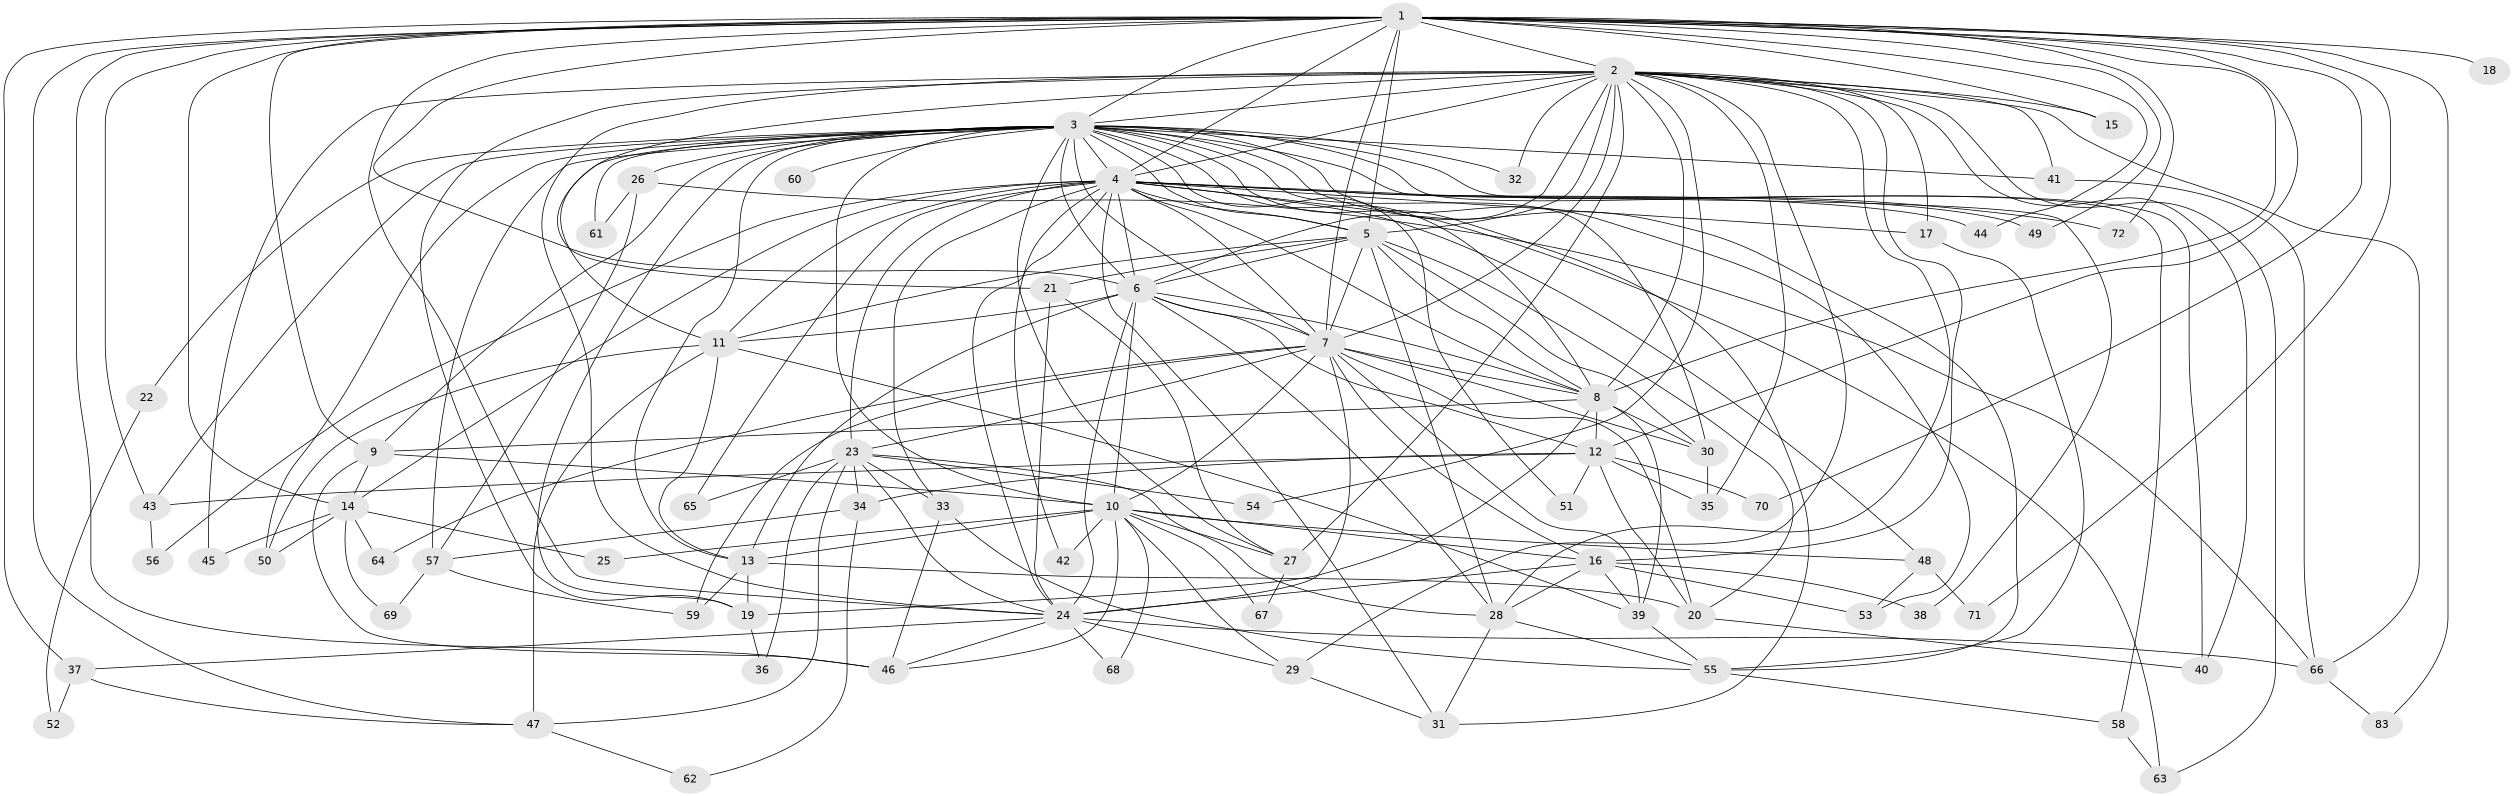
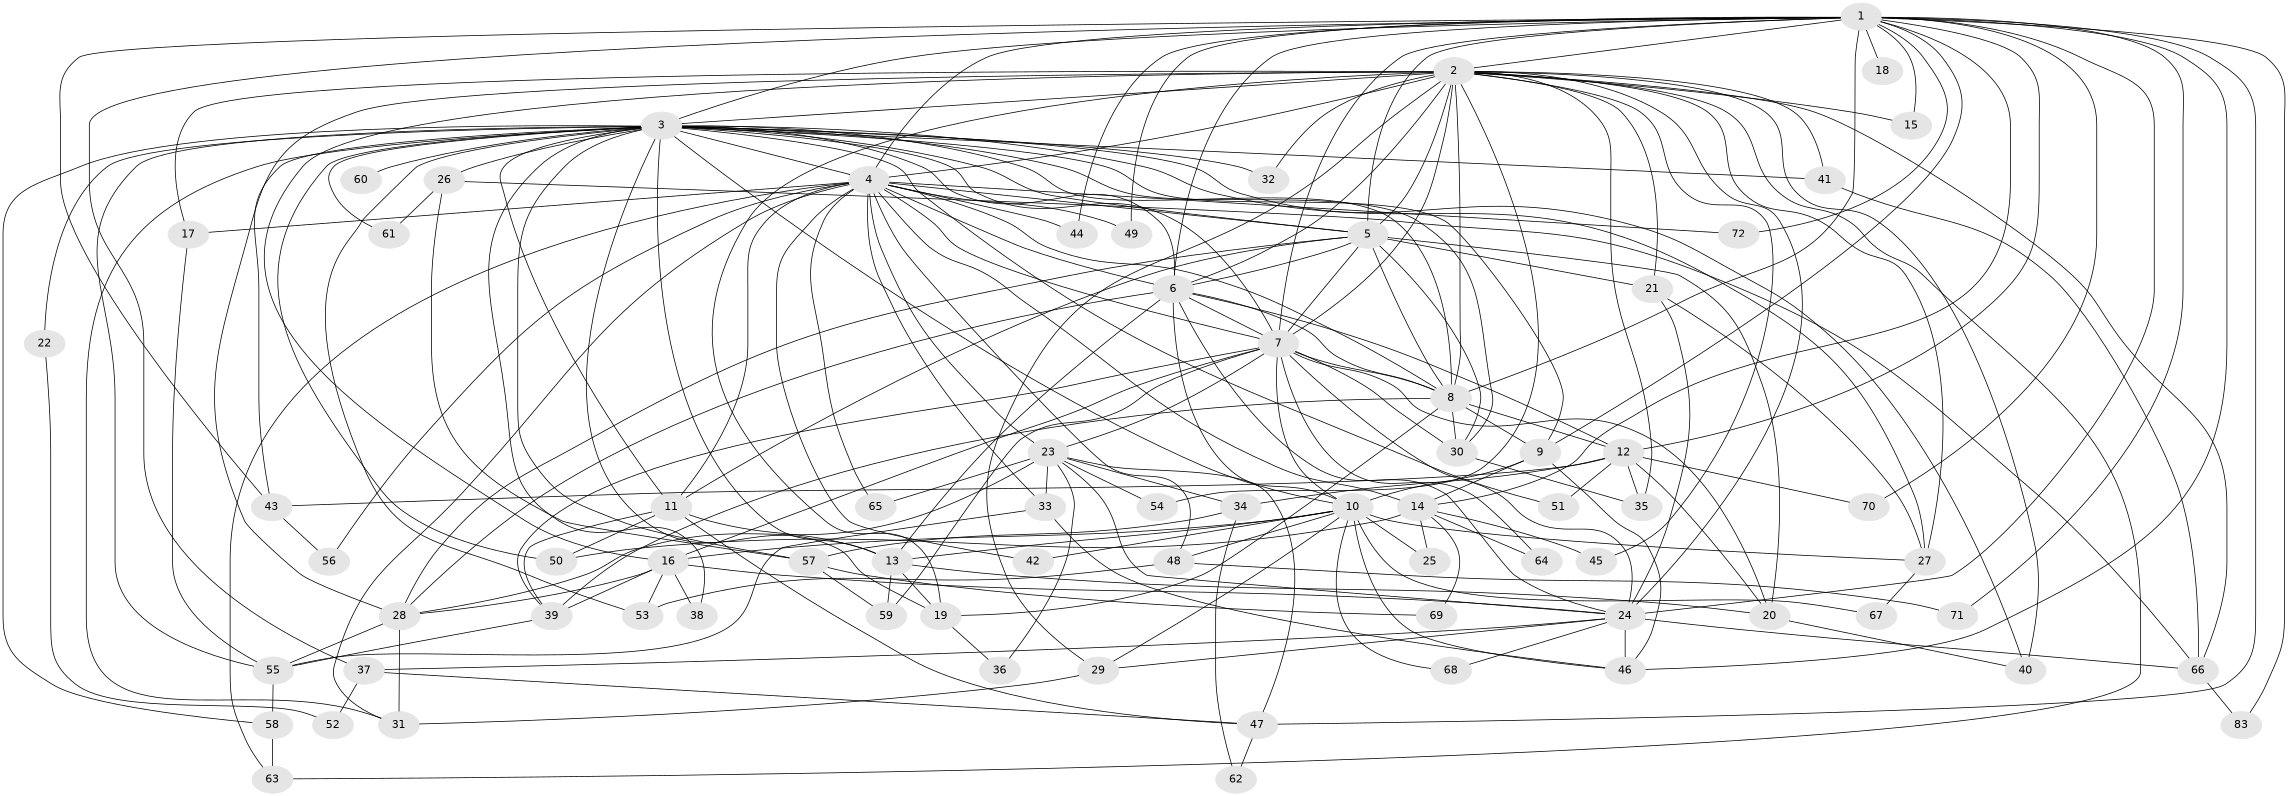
edge "6" -- "11": removed
edge "4" -- "24": removed
